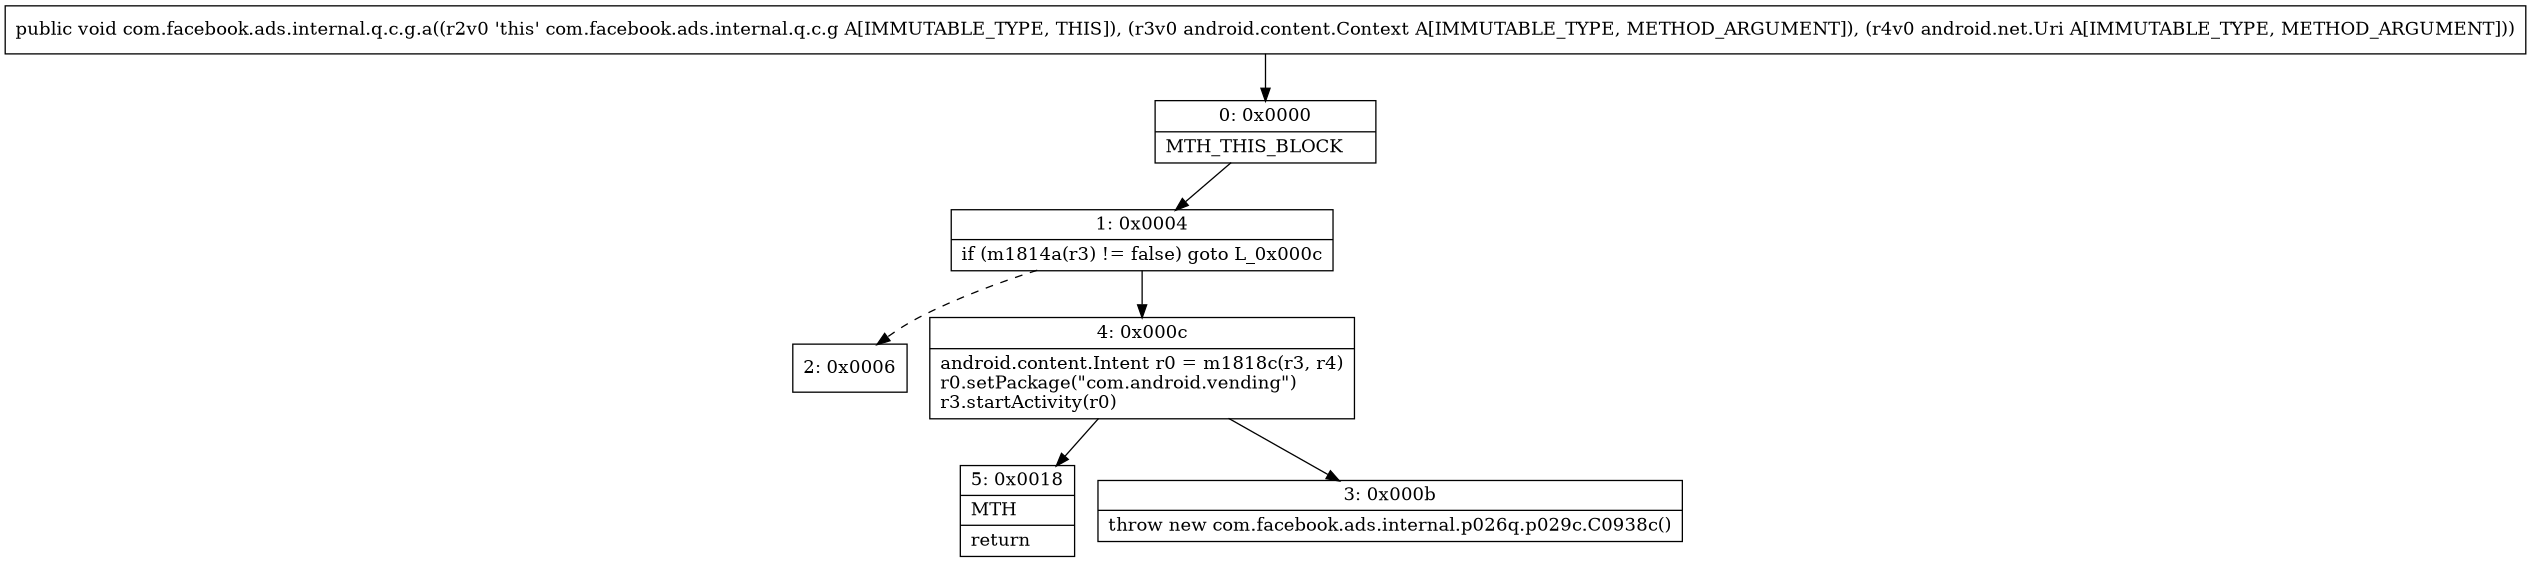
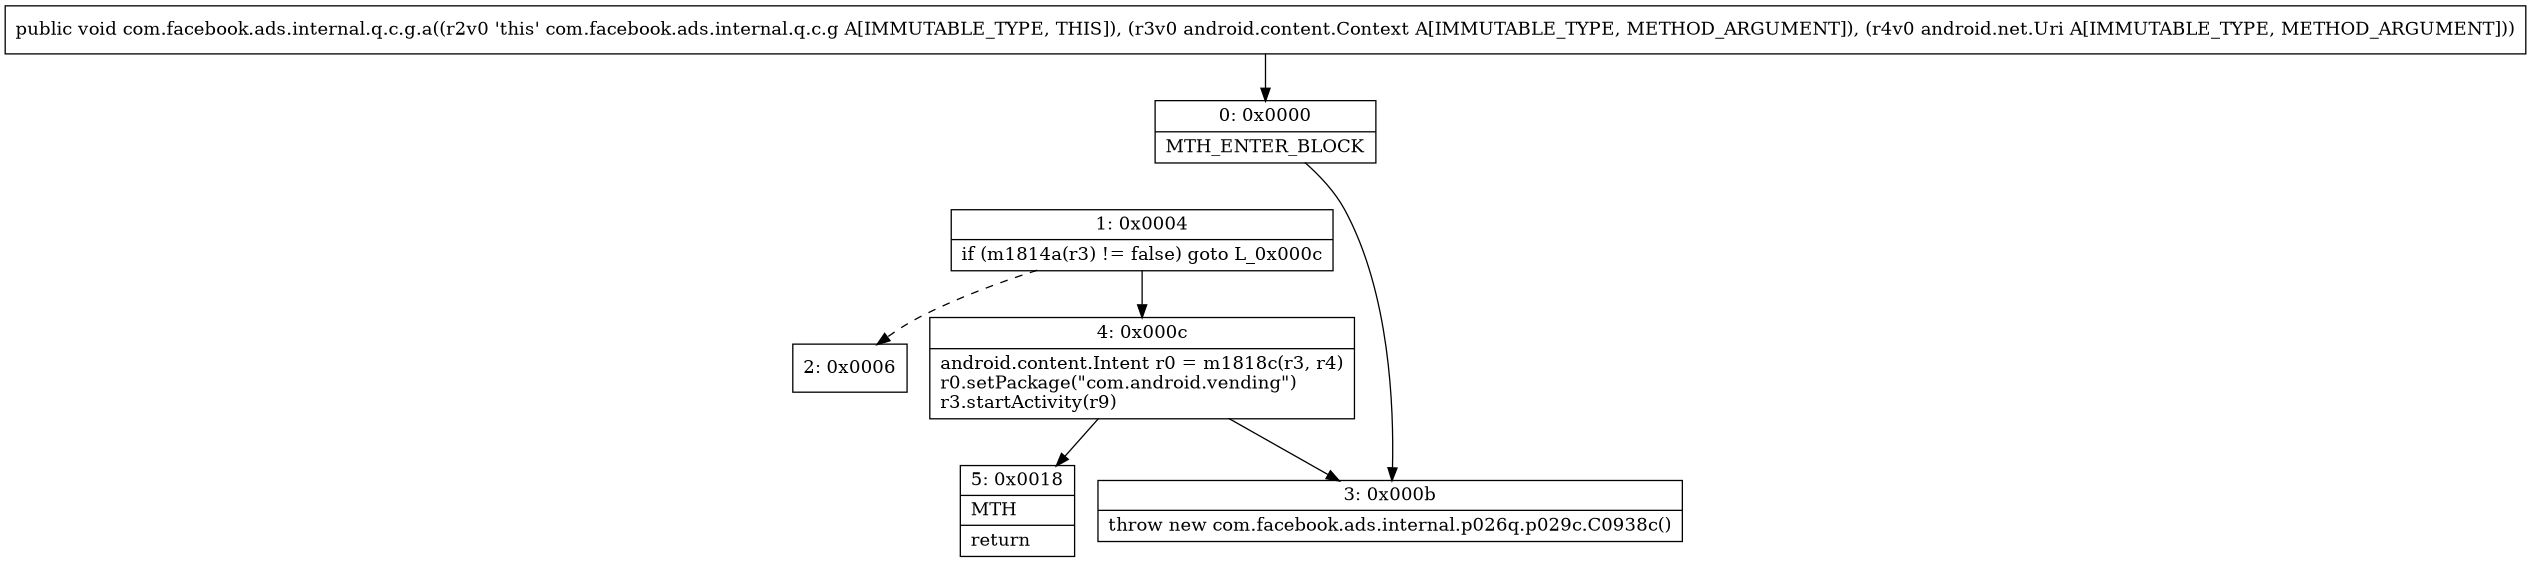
node "0: 0x0000": text "MTH_THIS_BLOCK" -> "MTH_ENTER_BLOCK"
edge "0: 0x0000" -> "1: 0x0004": now "0: 0x0000" -> "3: 0x000b"
node "4: 0x000c": text "r3.startActivity(r0)" -> "r3.startActivity(r9)"
